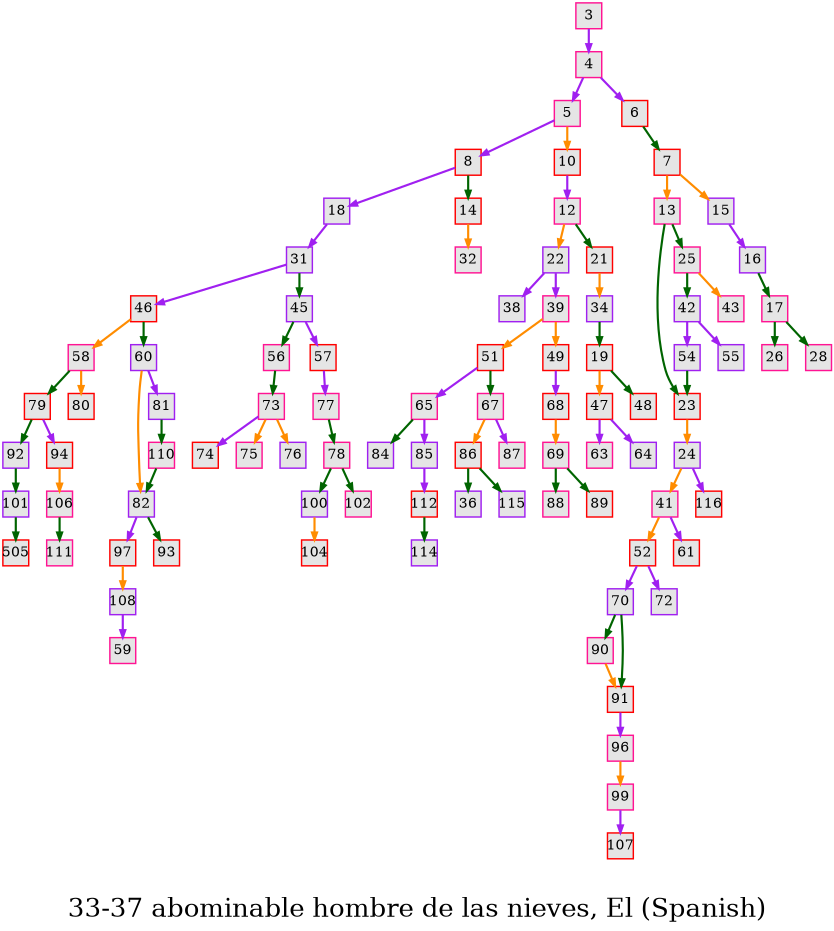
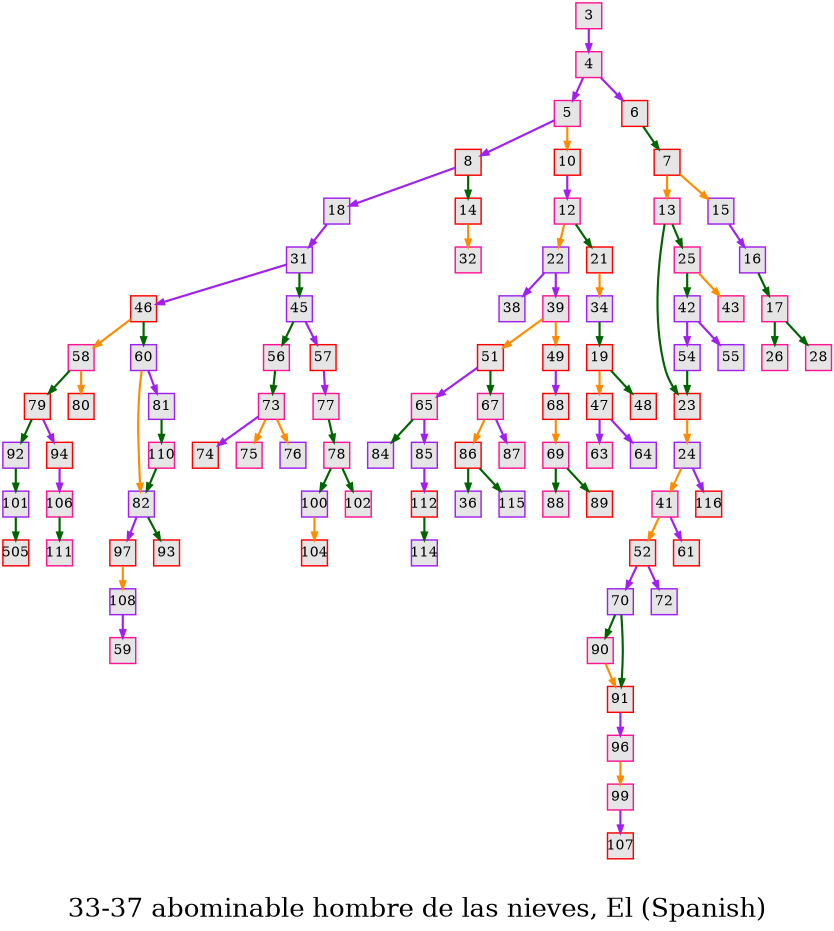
edge "94" -> "106": color darkorange -> purple
